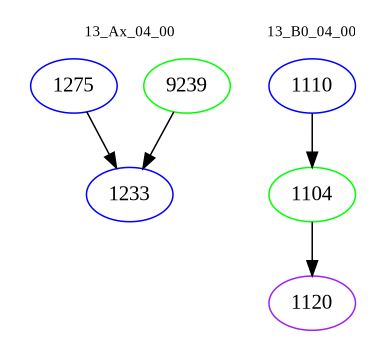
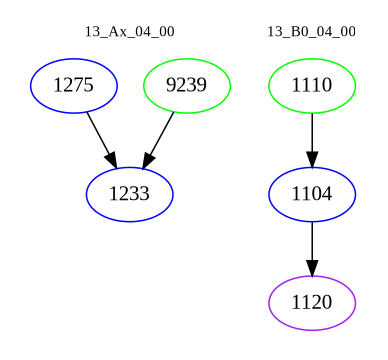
node "1110": color blue -> green
node "1104": color green -> blue
